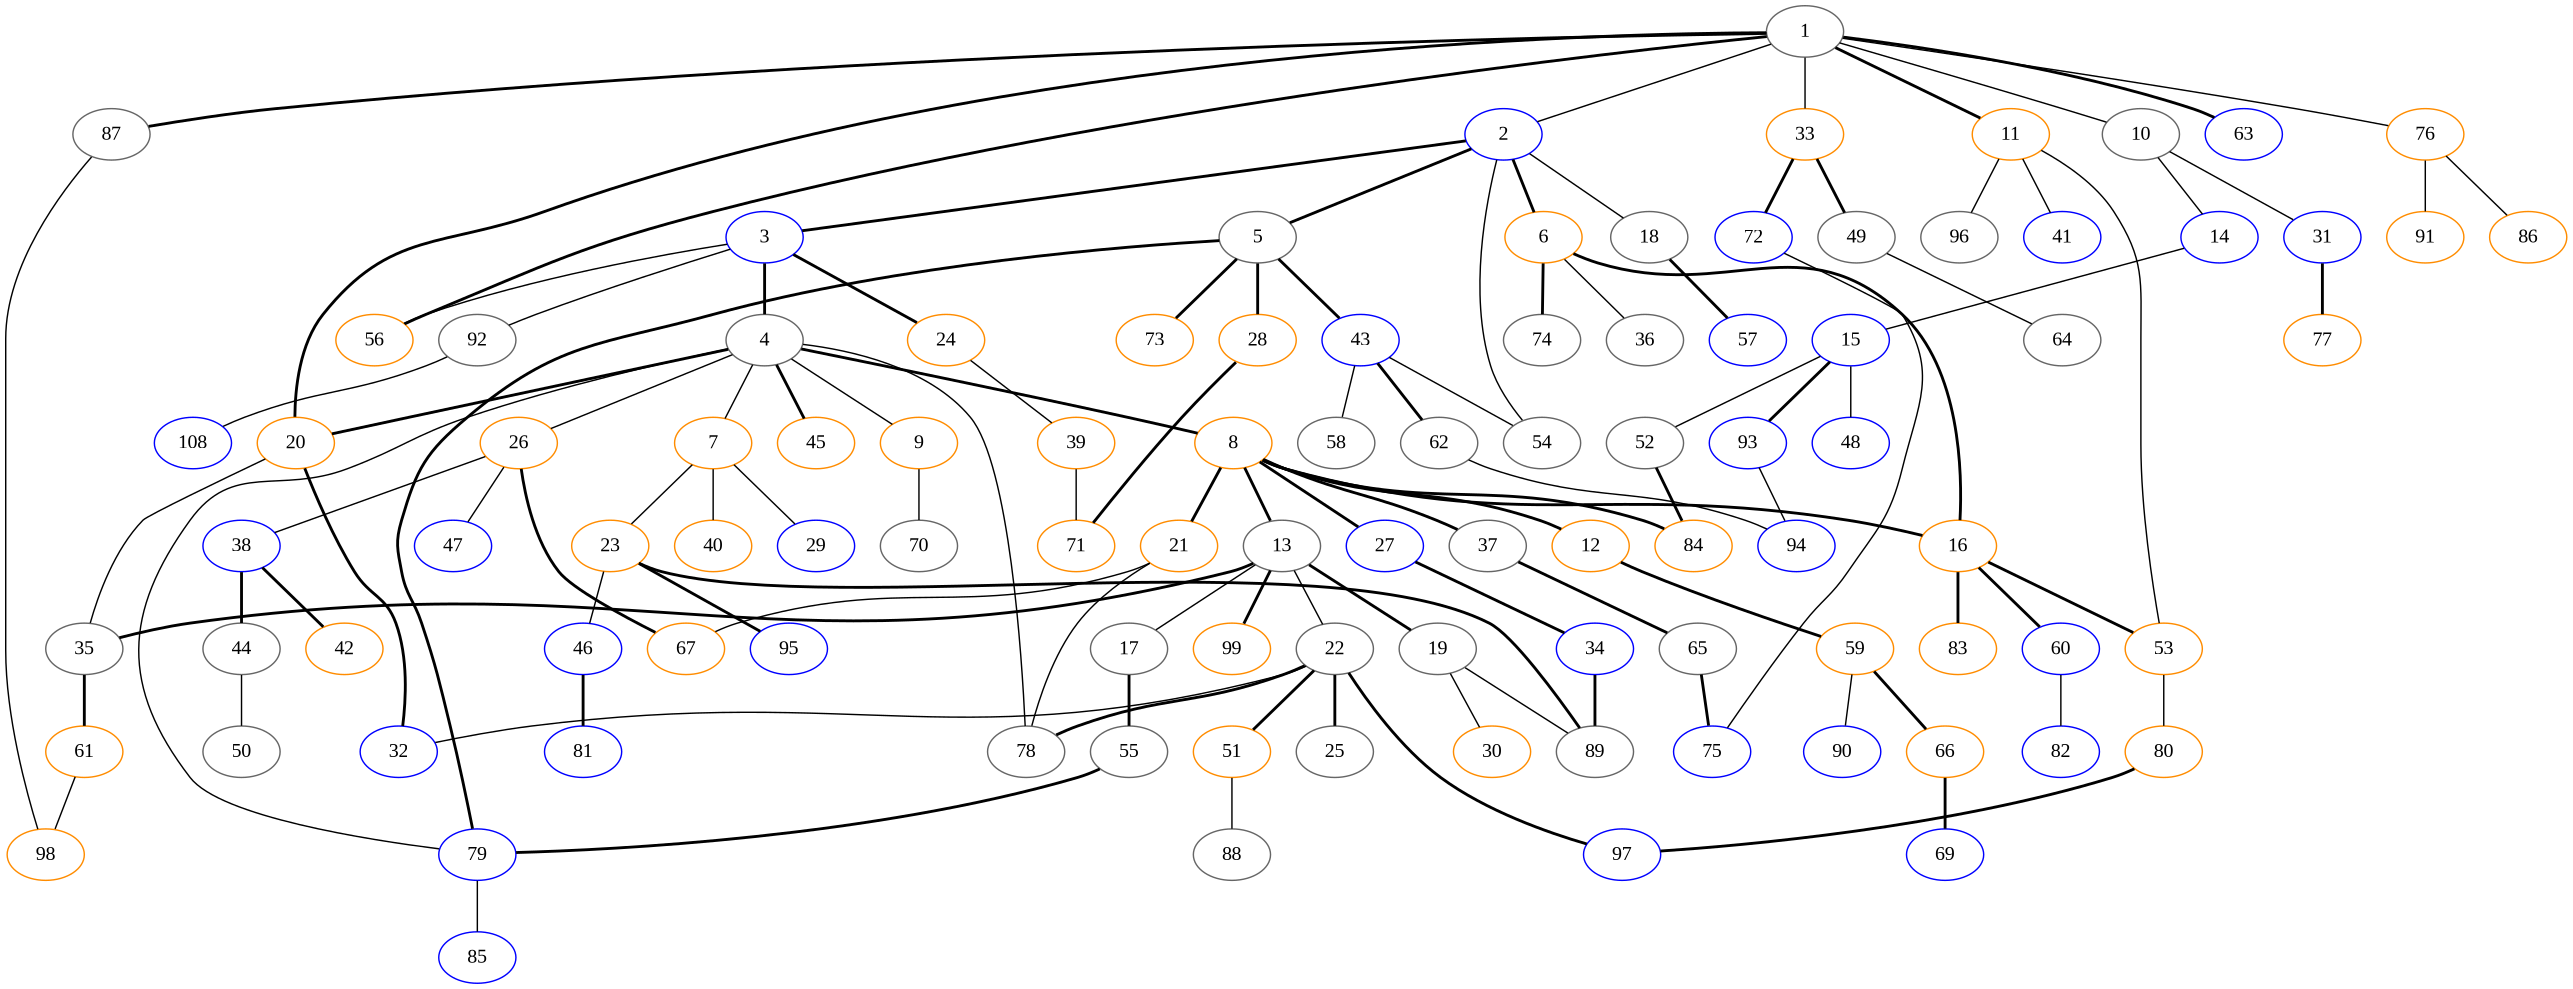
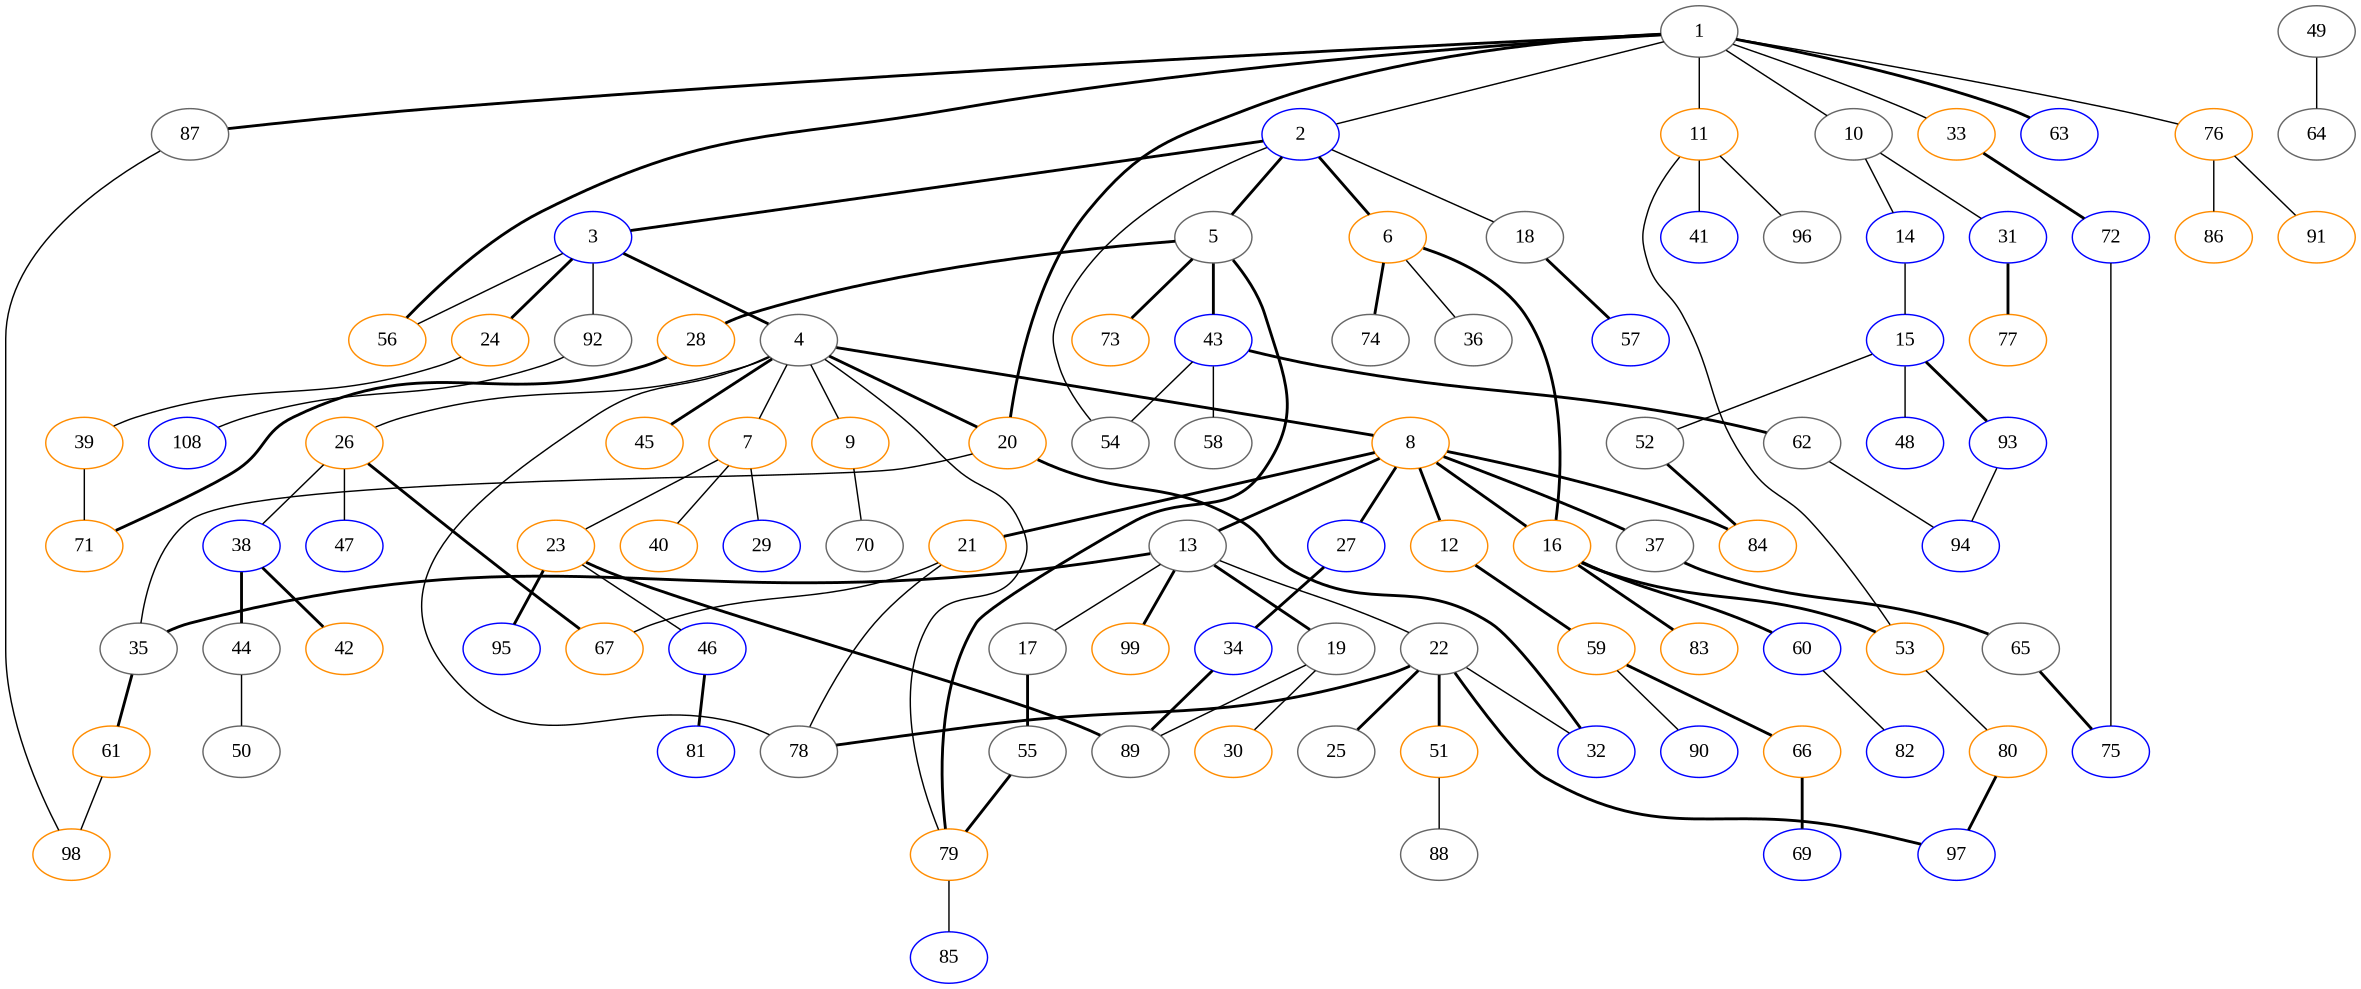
edge "1" -- "11": style bold -> solid
edge "33" -- "49": removed
node "79": color blue -> darkorange
